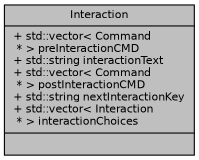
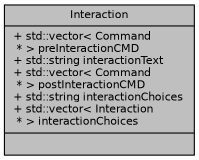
node "Interaction": text "+ std::string nextInteractionKey" -> "+ std::string interactionChoices"
